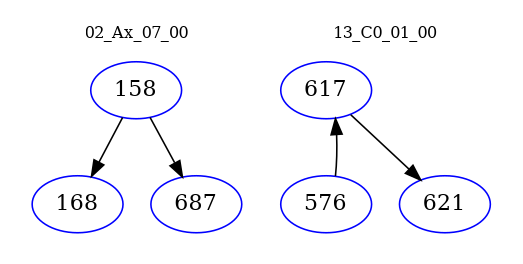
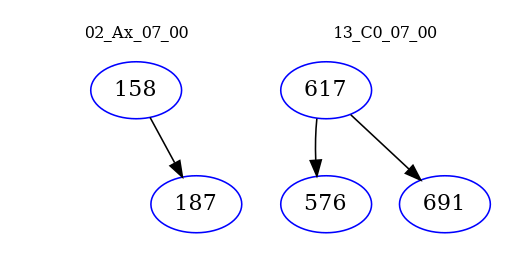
cluster "13_C0_01_00": label "13_C0_01_00" -> "13_C0_07_00"
edge "576" -> "617": reversed
node "168": removed
node "687": label "687" -> "187"
node "621": label "621" -> "691"
